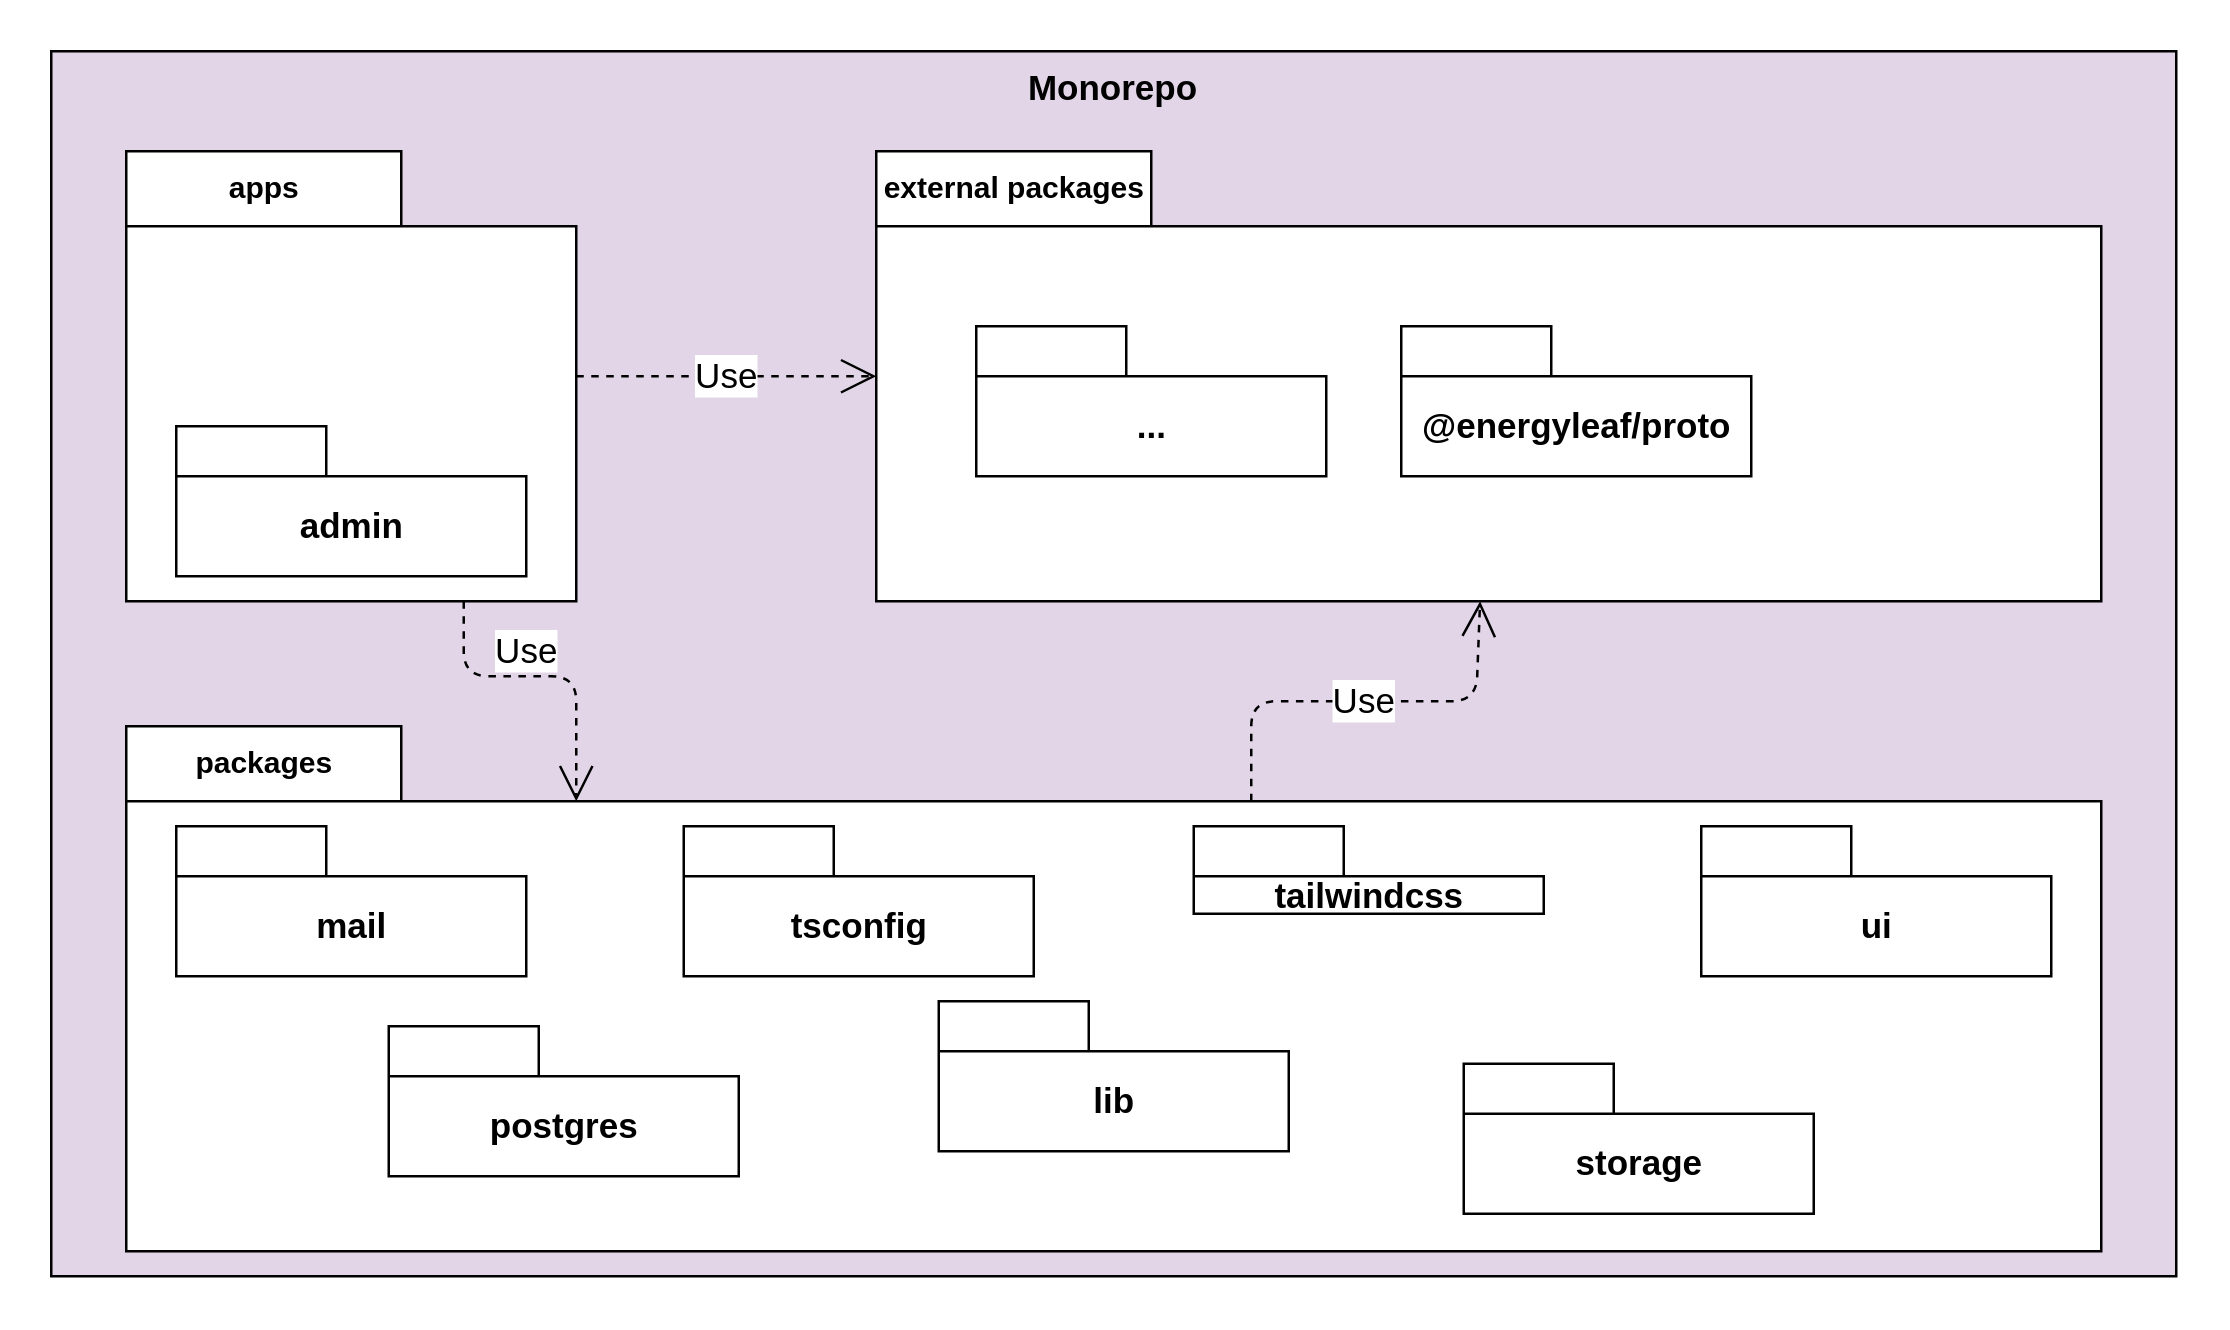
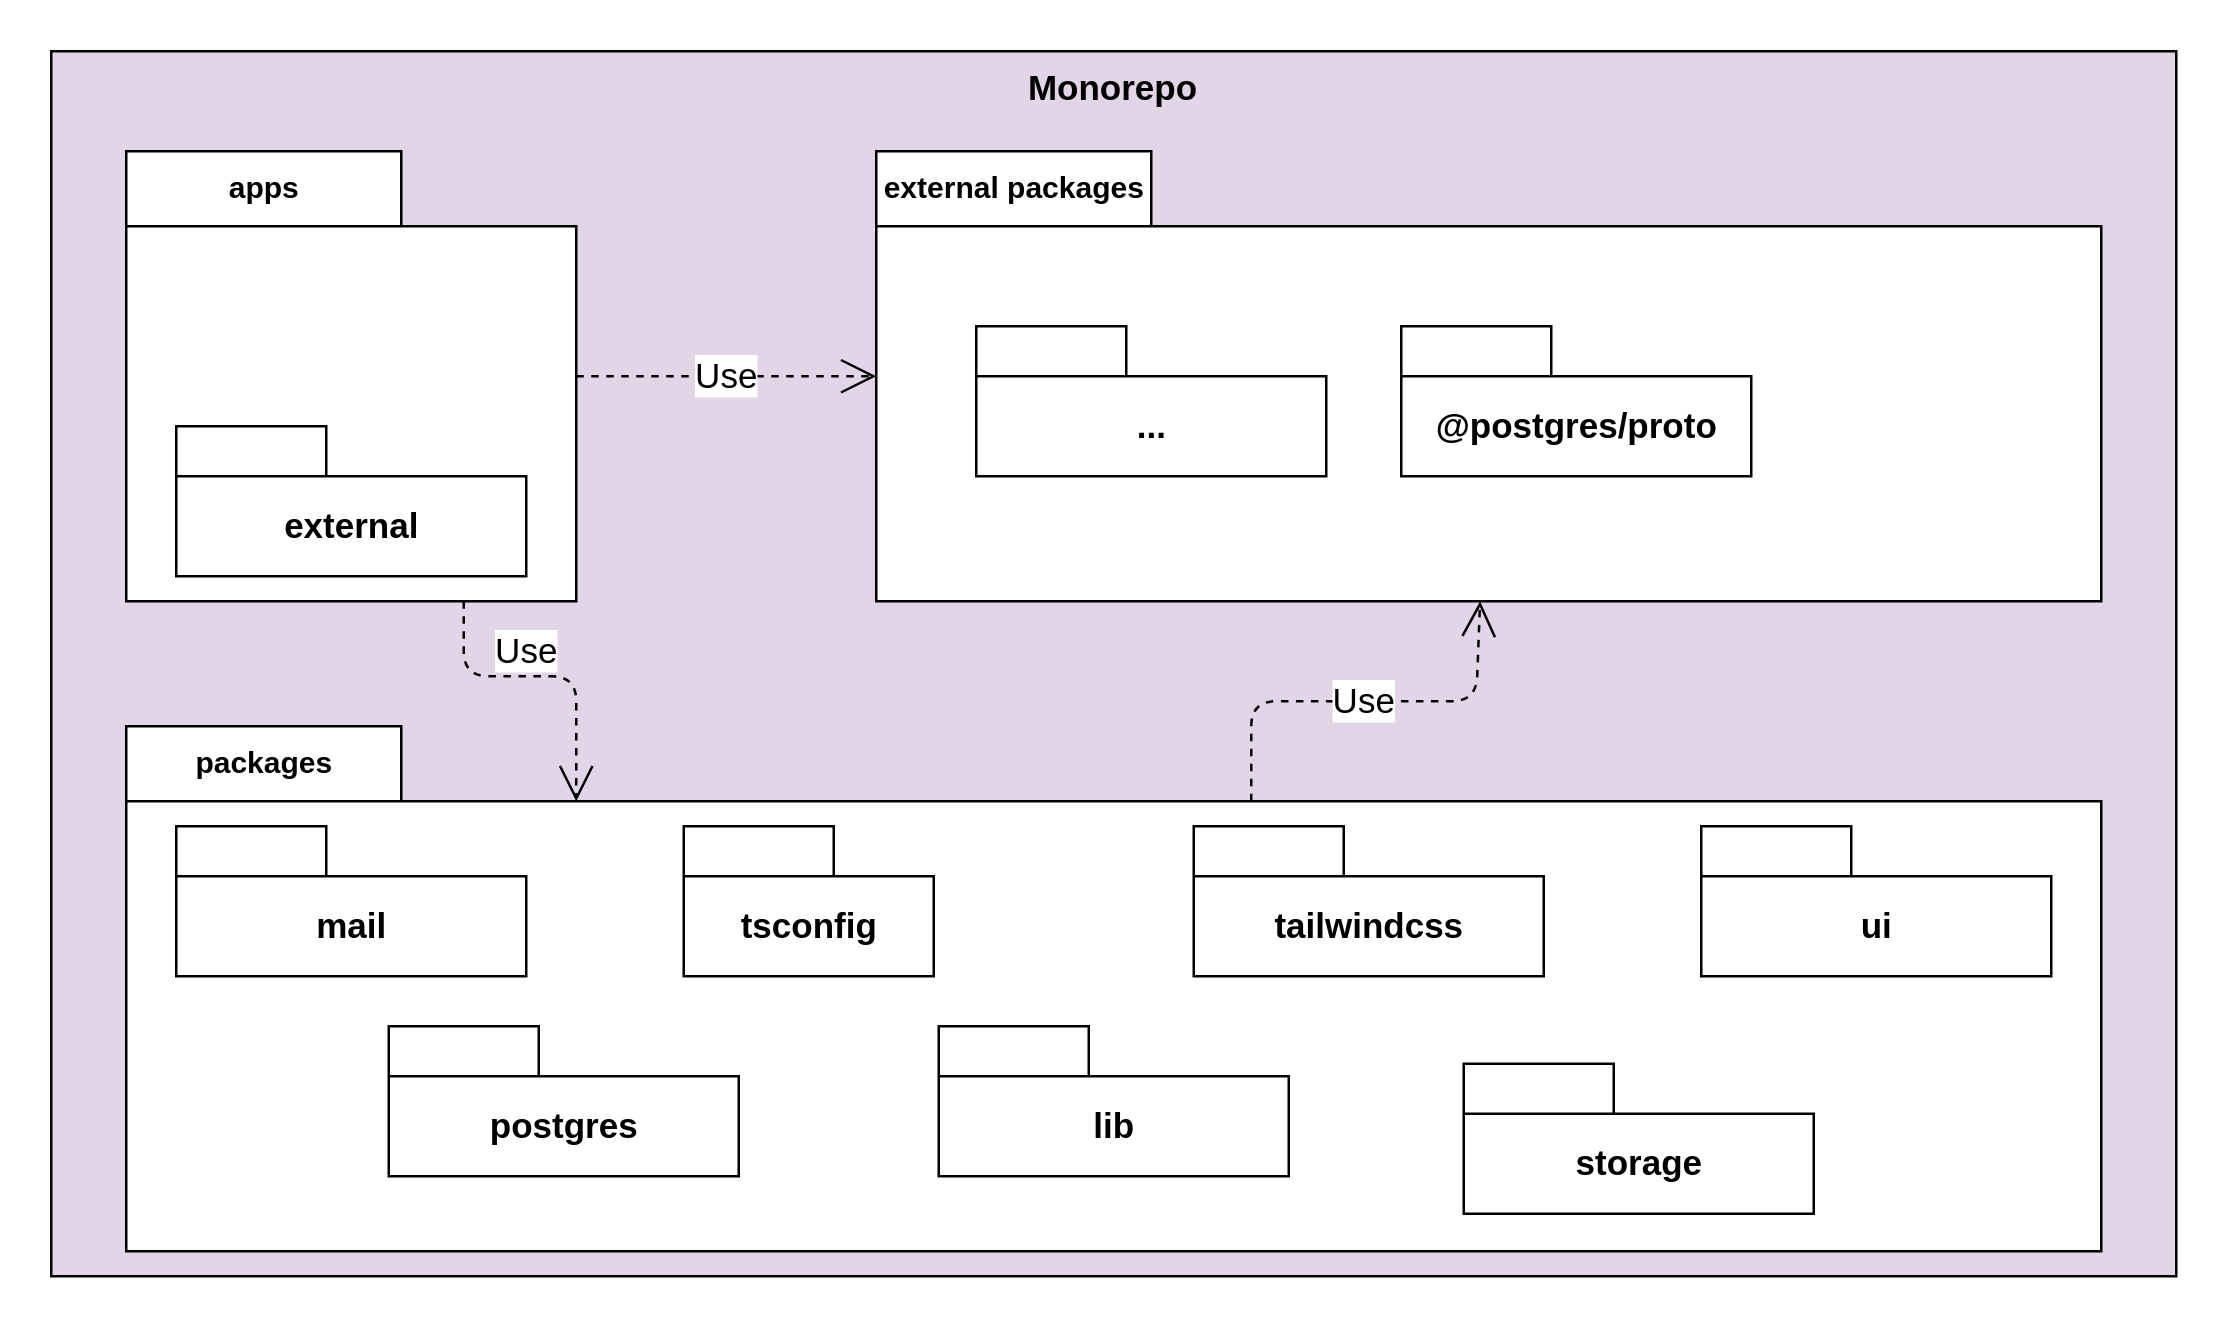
node "@energyleaf/proto": label "@energyleaf/proto" -> "@postgres/proto"
node "admin": label "admin" -> "external"
node "tailwindcss": size 350x88 -> 350x150
node "tsconfig": size 350x150 -> 250x150
node "lib": moved (1114, 1076) -> (1114, 1101)
